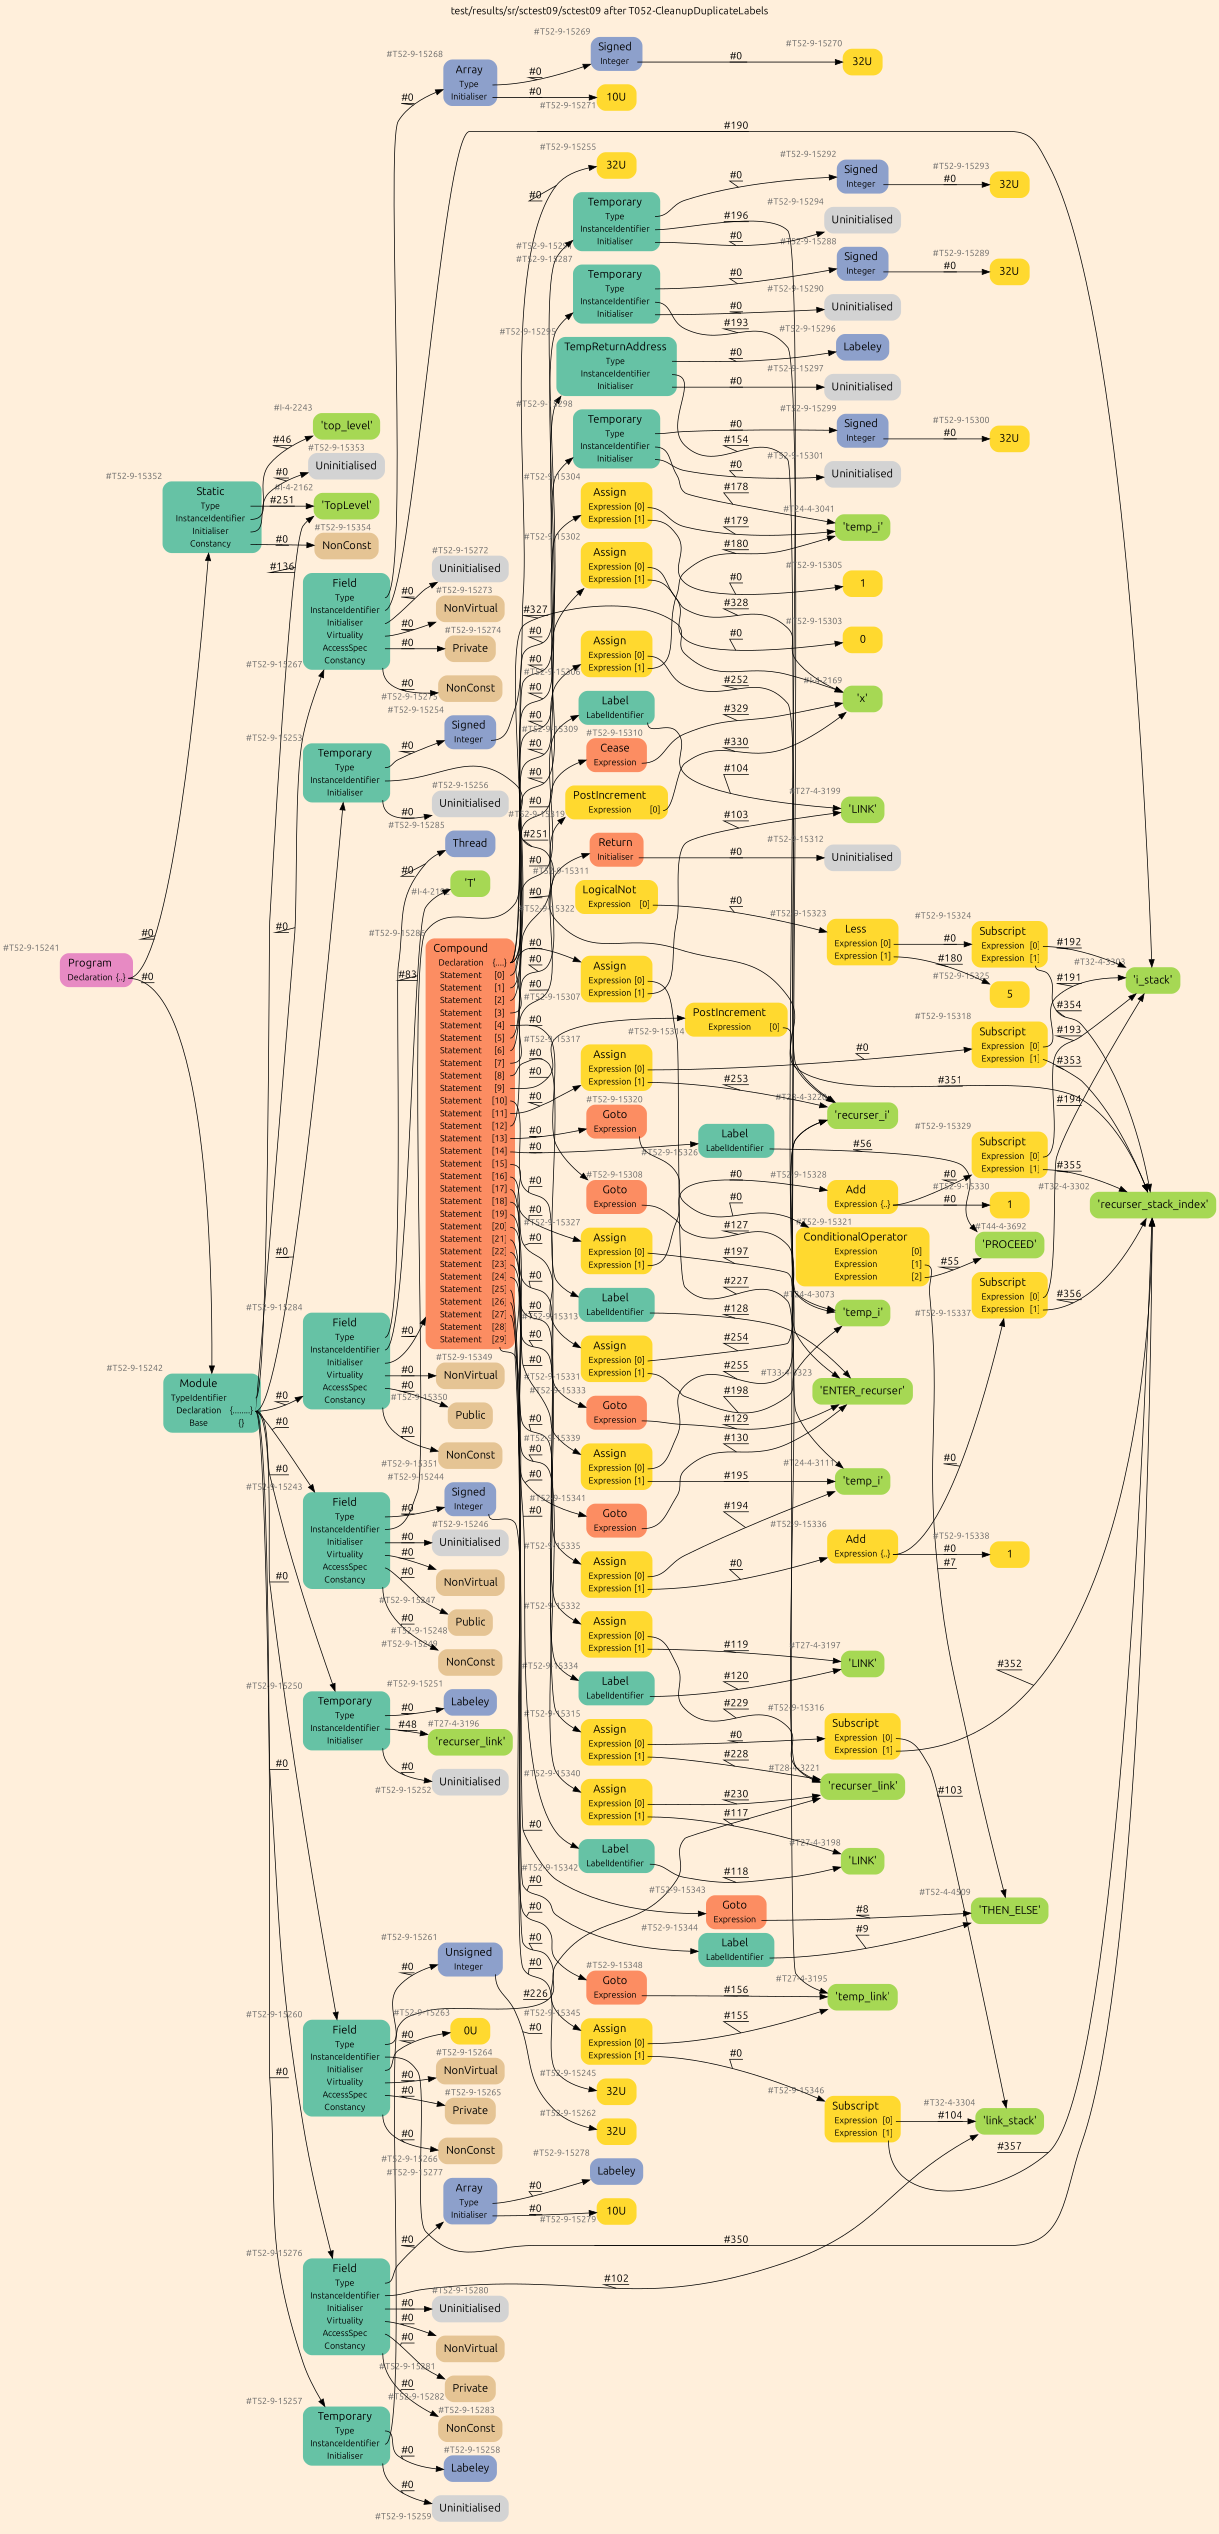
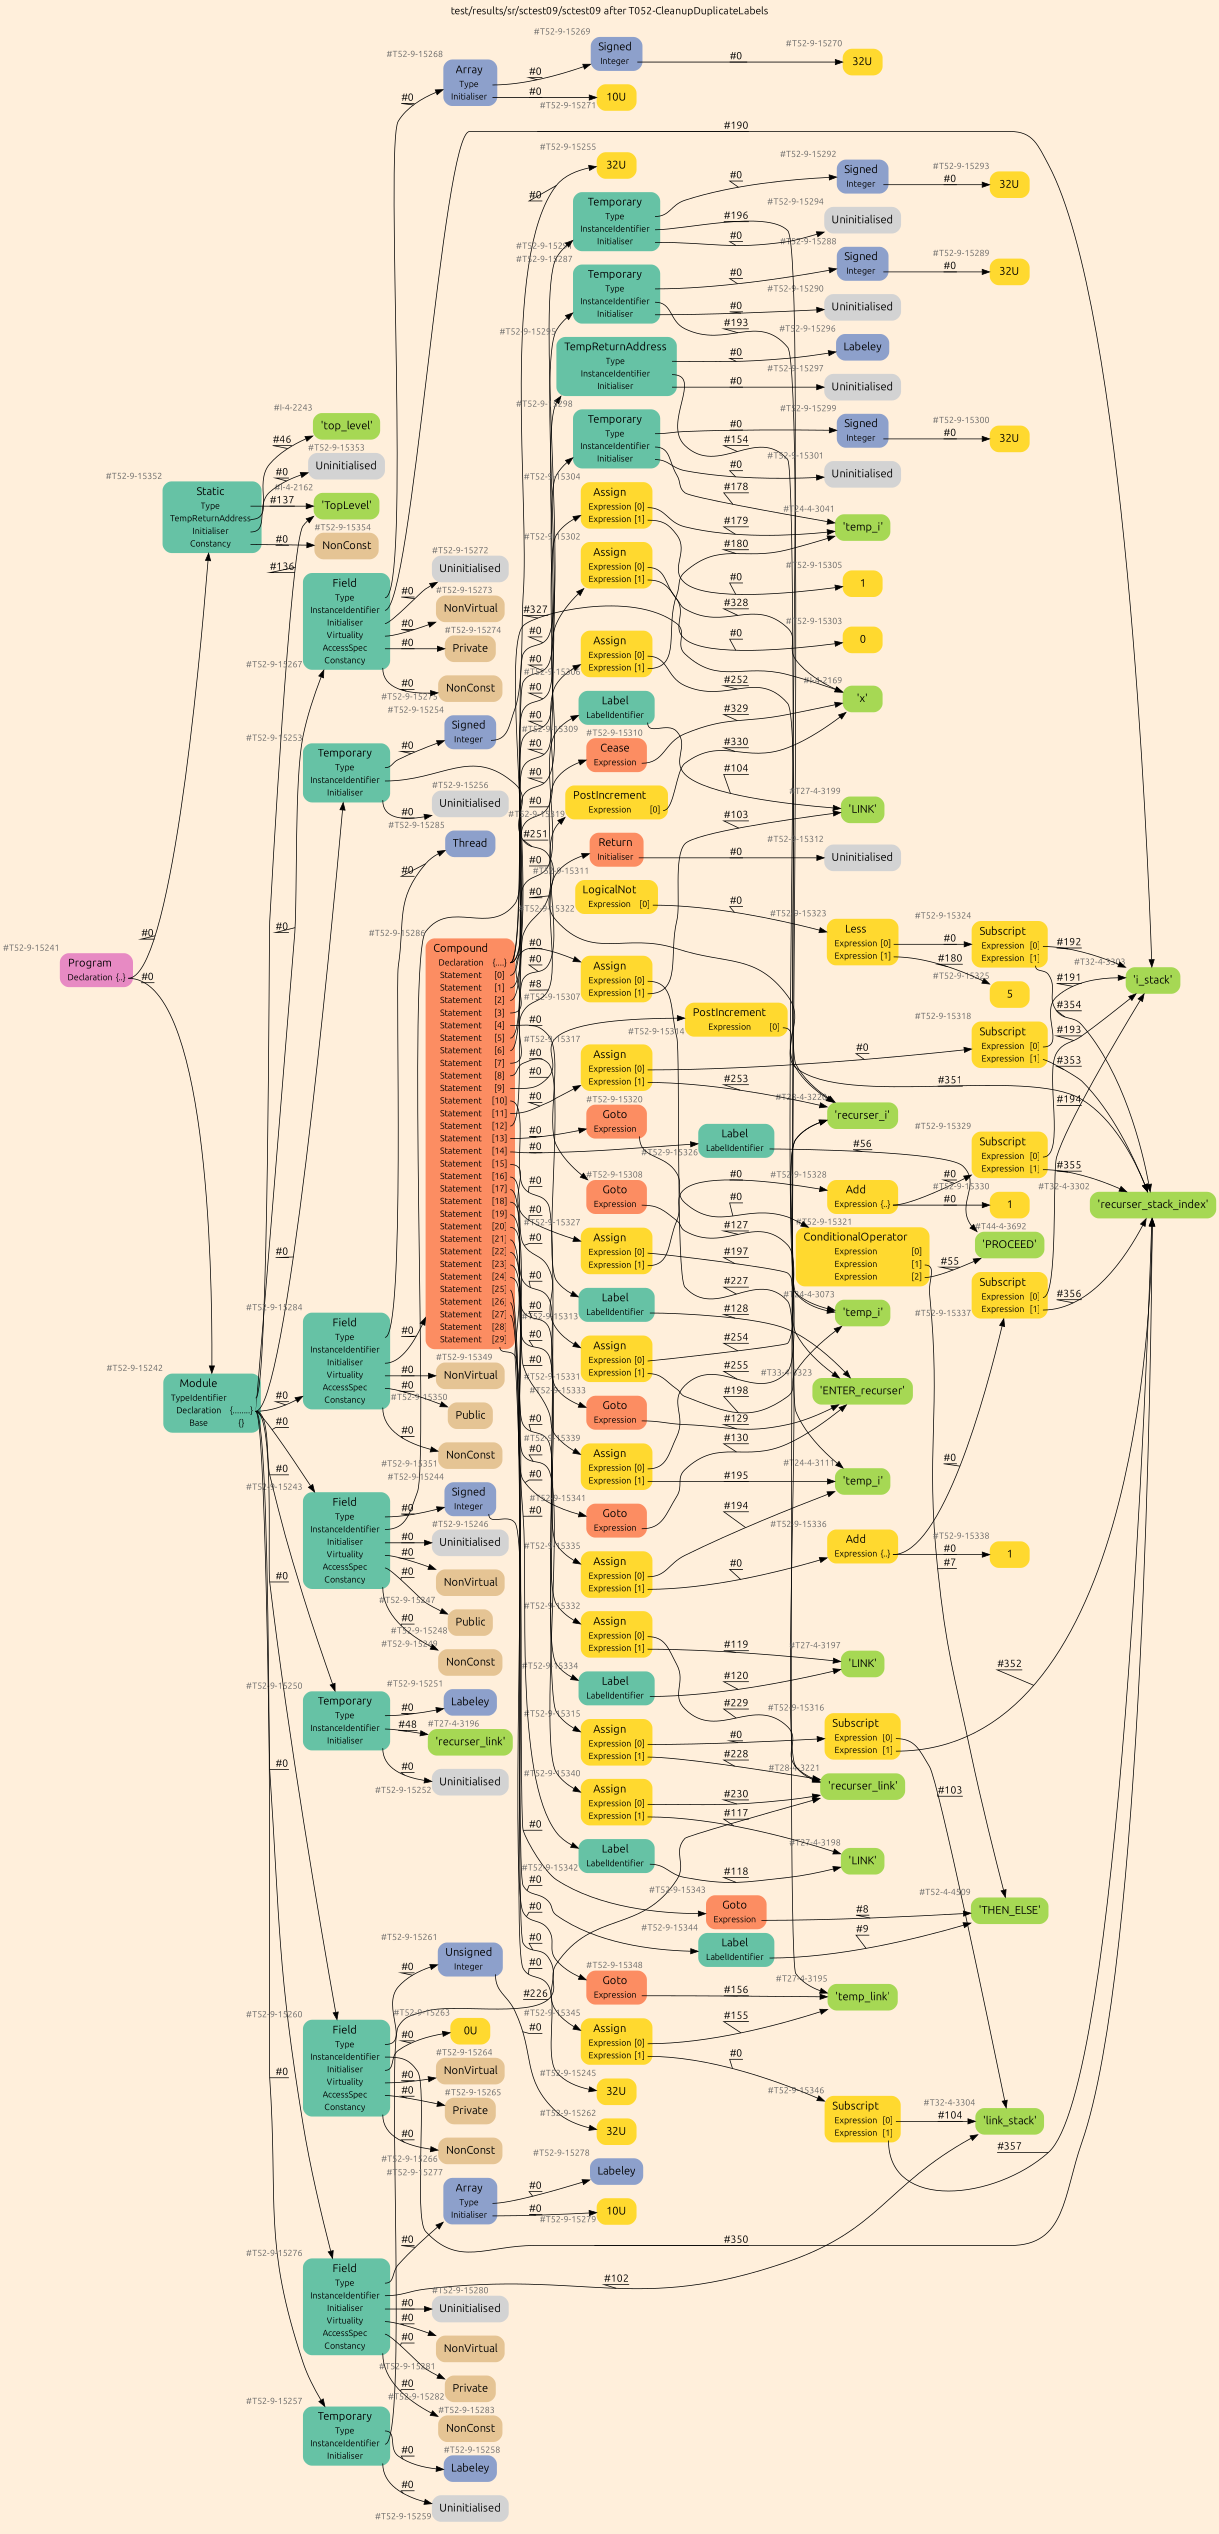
edge "Static" -> "'TopLevel'": label "#251" -> "#137"
node "Static": text "InstanceIdentifier" -> "TempReturnAddress"
node "'T'": removed
edge "Compound" -> "Return": label "#0" -> "#8"
